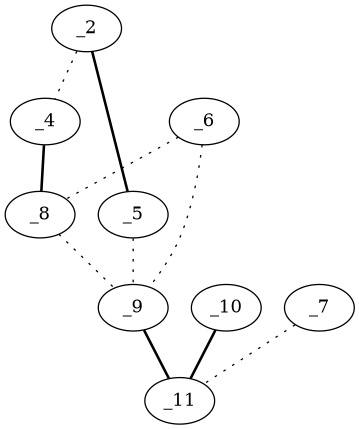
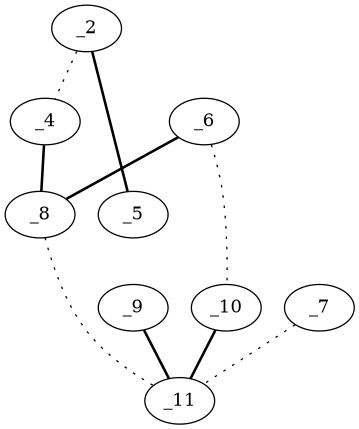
edge "_6" -- "_8": style dotted -> bold
edge "_6" -- "_9": now "_6" -- "_10"
edge "_8" -- "_9": now "_8" -- "_11"
edge "_5" -- "_9": removed
